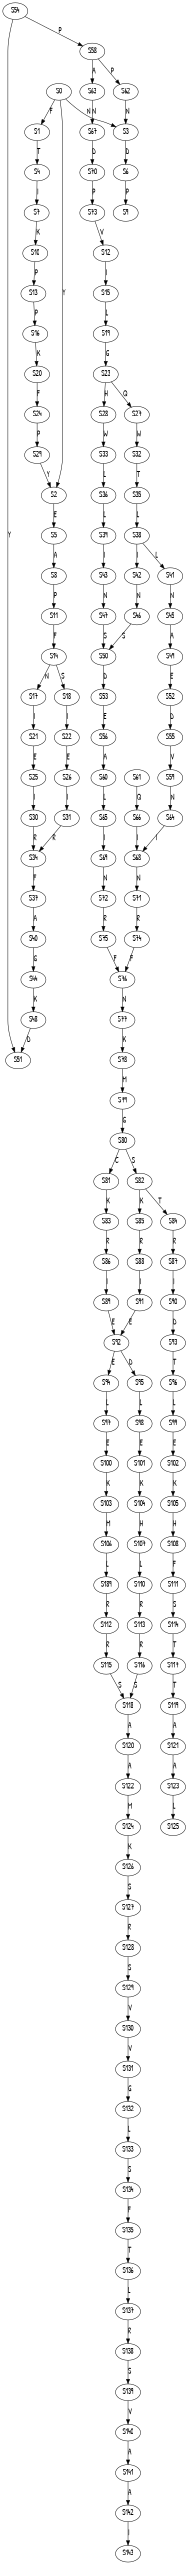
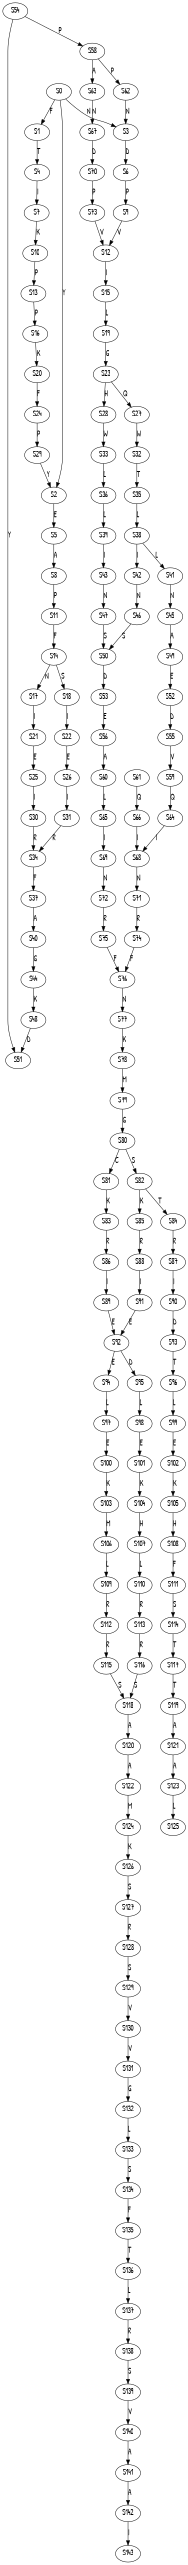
edge "S9" -> "S12": added, label "V"
edge "S59" -> "S64": label "N" -> "Q"
node "S189": label "S189" -> "S109"
